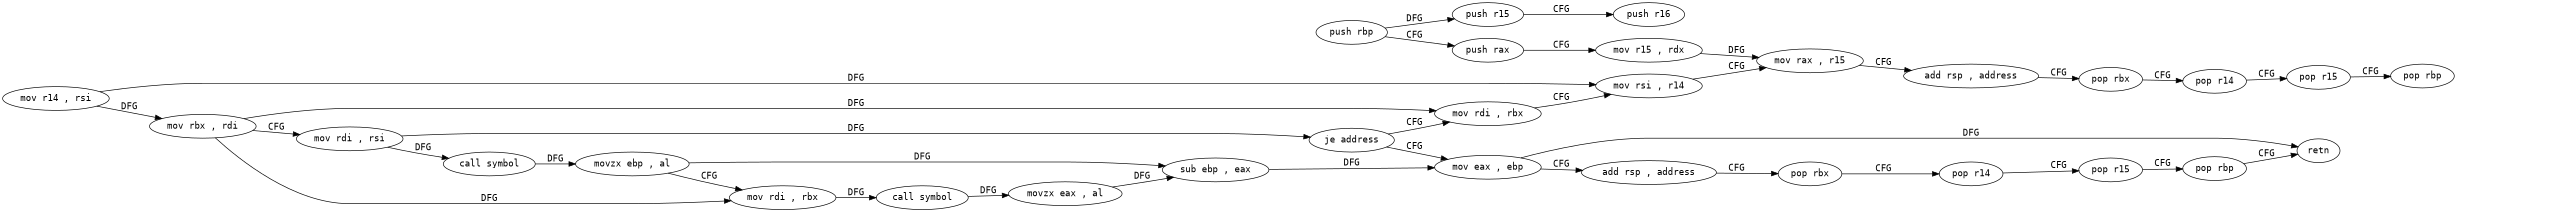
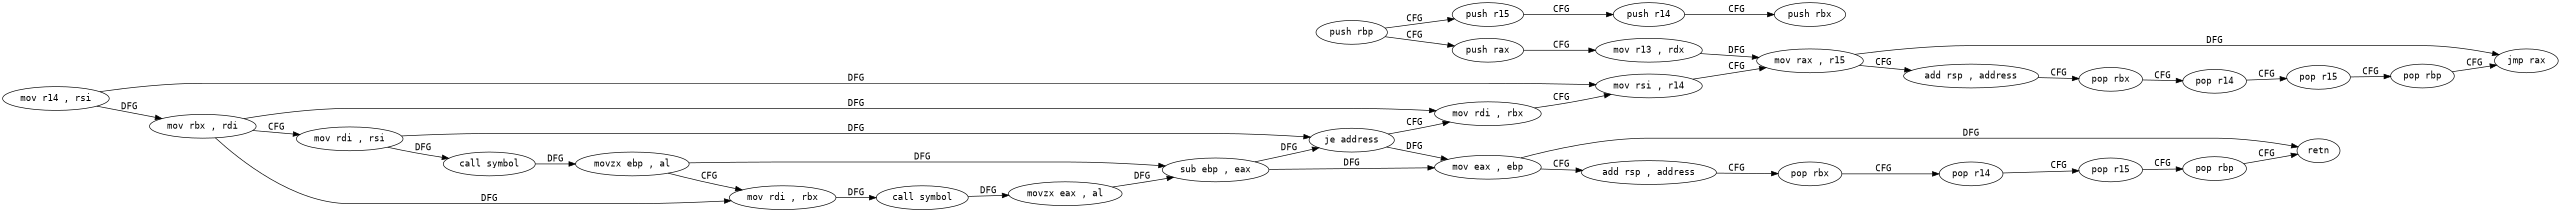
node "push r16": label "push r16" -> "push r14"
node "push rbx": added
edge "push rbp" -> "push r15": label "DFG" -> "CFG"
node "mov r15 , rdx": label "mov r15 , rdx" -> "mov r13 , rdx"
node "jmp rax": added
edge "je address" -> "mov eax , ebp": label "CFG" -> "DFG"
edge "sub ebp , eax" -> "je address": added, label "DFG"
